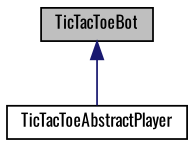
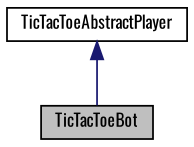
edge "TicTacToeAbstractPlayer" -> "TicTacToeBot": reversed
